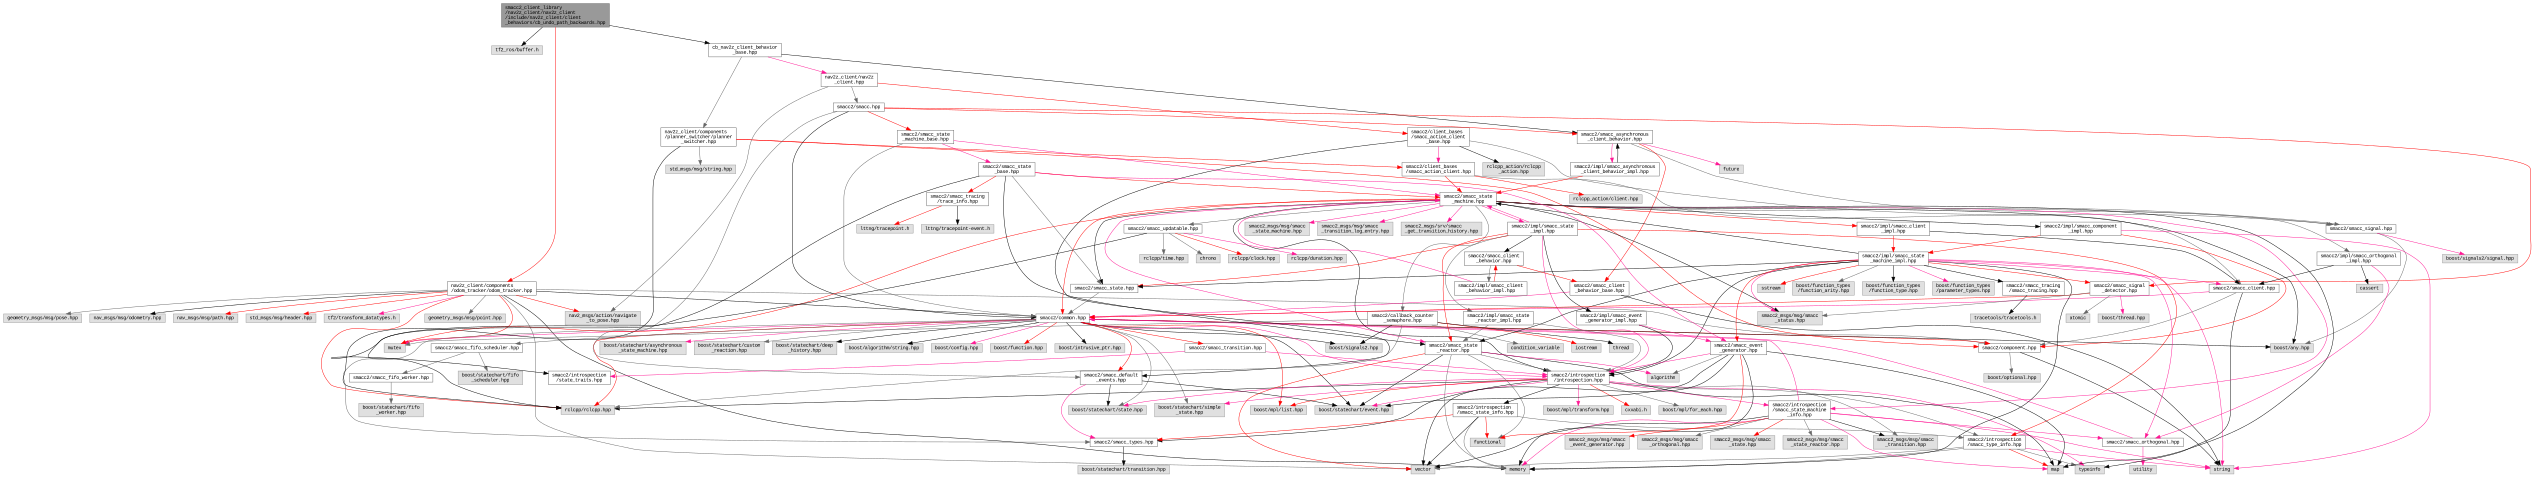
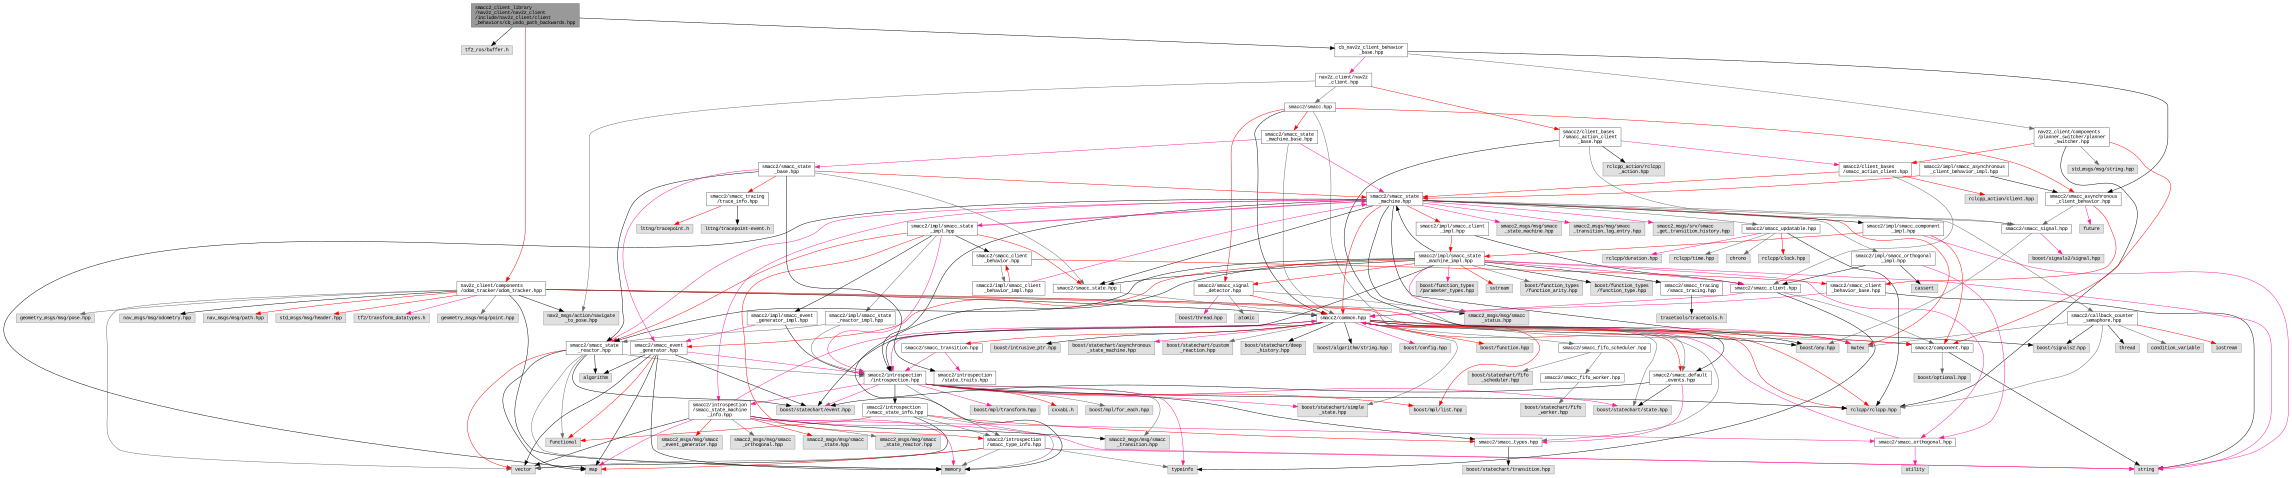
edge "smacc2/smacc_asynchronous _client_behavior.hpp" -> "smacc2/impl/smacc_asynchronous _client_behavior_impl.hpp": removed
edge "nav2z_client/components /odom_tracker/odom_tracker.hpp" -> "nav2_msgs/action/navigate _to_pose.hpp": color red -> black
edge "smacc2/smacc_state _reactor.hpp" -> "algorithm": color deeppink -> black
edge "smacc2/smacc_event _generator.hpp" -> "algorithm": color gray40 -> black
